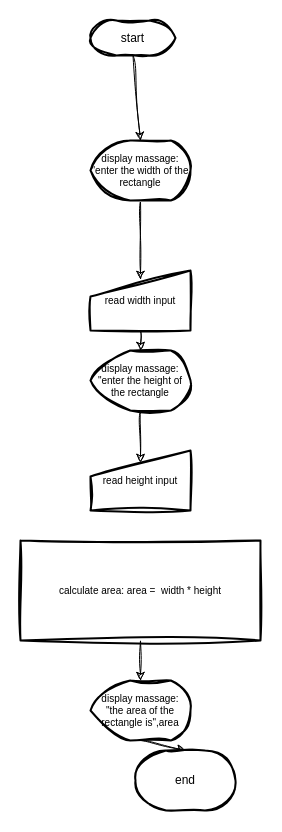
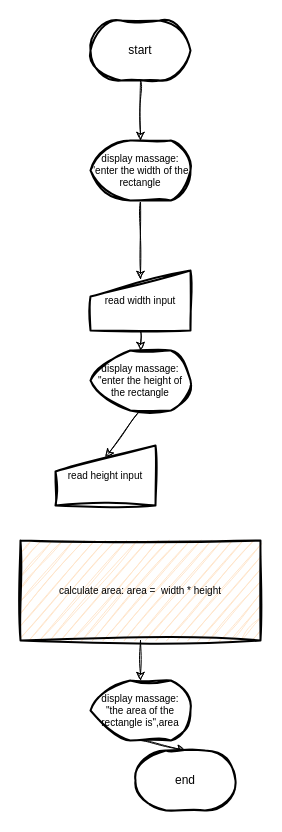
node "start": size 85x35 -> 100x60
node "read height input": moved (141, 481) -> (106, 476)
node "calculate area: area = width * height": fillcolor #ffffff -> #ffe6cc
